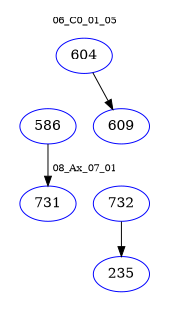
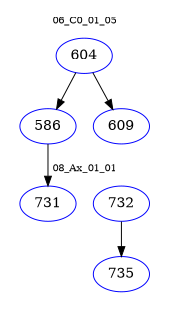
edge "604" -> "586": added
cluster "08_Ax_07_01": label "08_Ax_07_01" -> "08_Ax_01_01"
node "235": label "235" -> "735"
